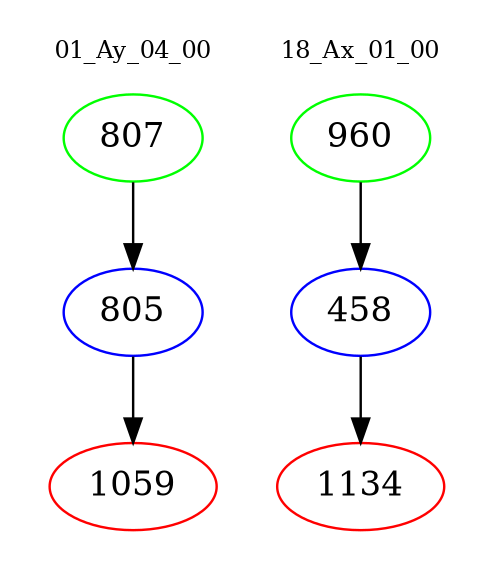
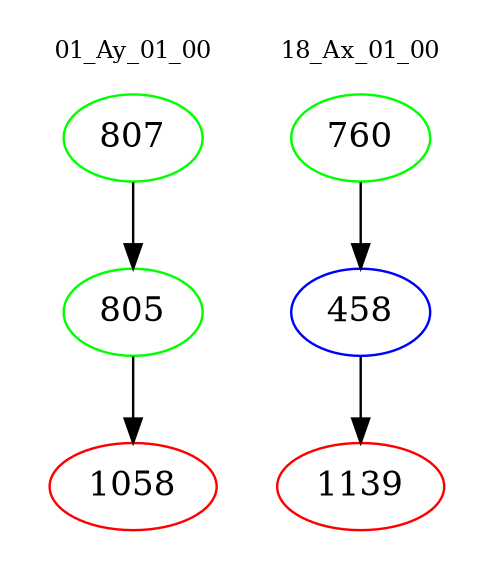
cluster "01_Ay_04_00": label "01_Ay_04_00" -> "01_Ay_01_00"
node "960": label "960" -> "760"
node "805": color blue -> green
node "1059": label "1059" -> "1058"
node "1134": label "1134" -> "1139"
